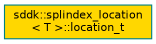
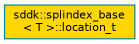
node "sddk::splindex_location < T >::location_t": label "sddk::splindex_location < T >::location_t" -> "sddk::splindex_base < T >::location_t"
